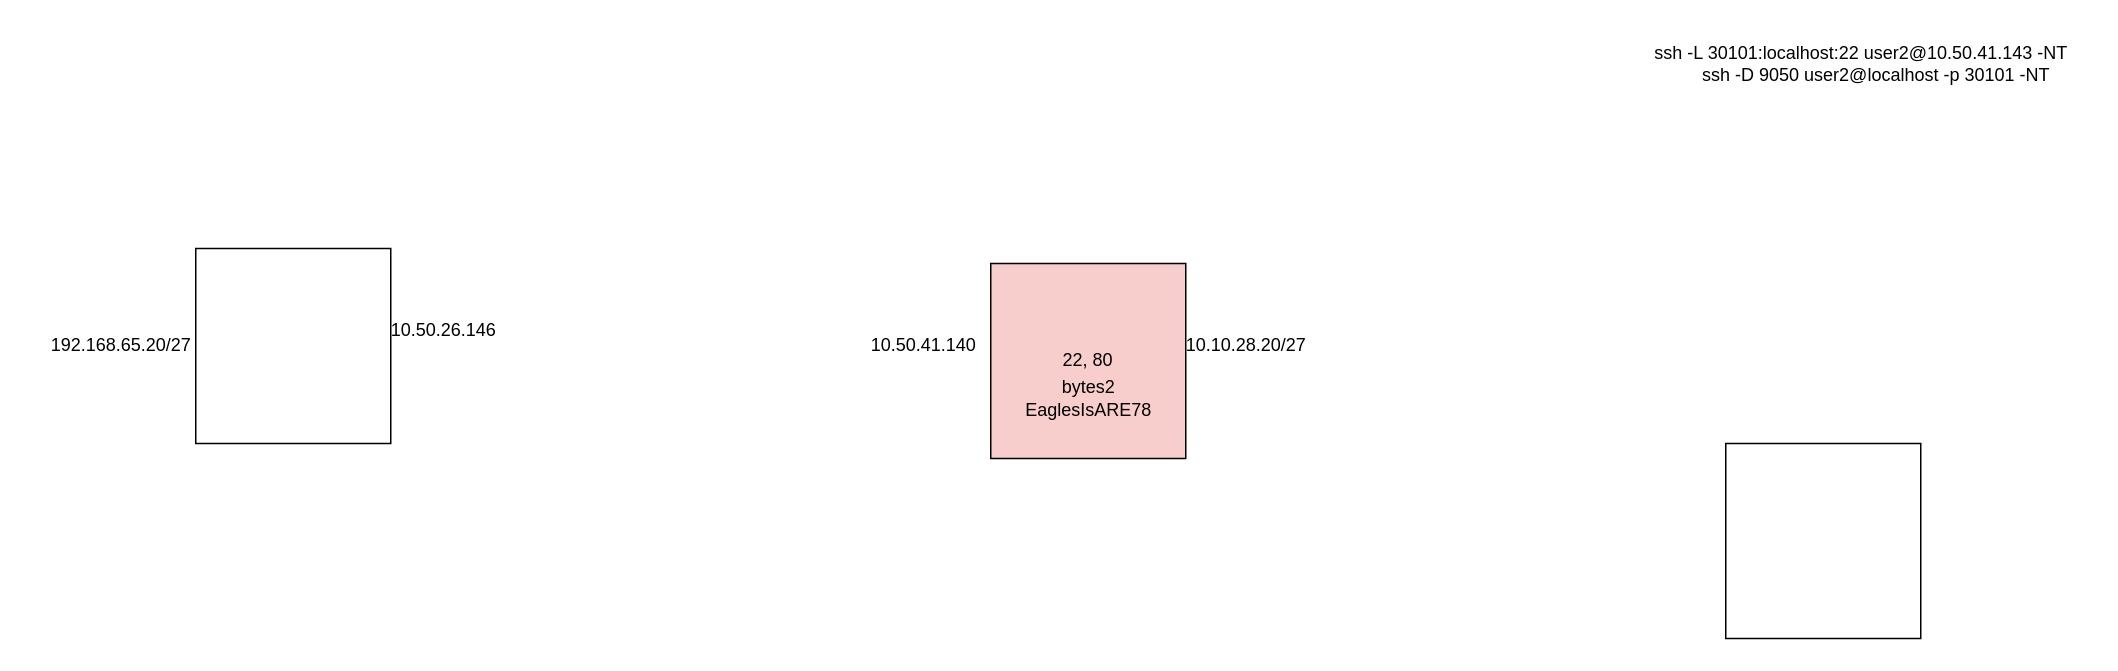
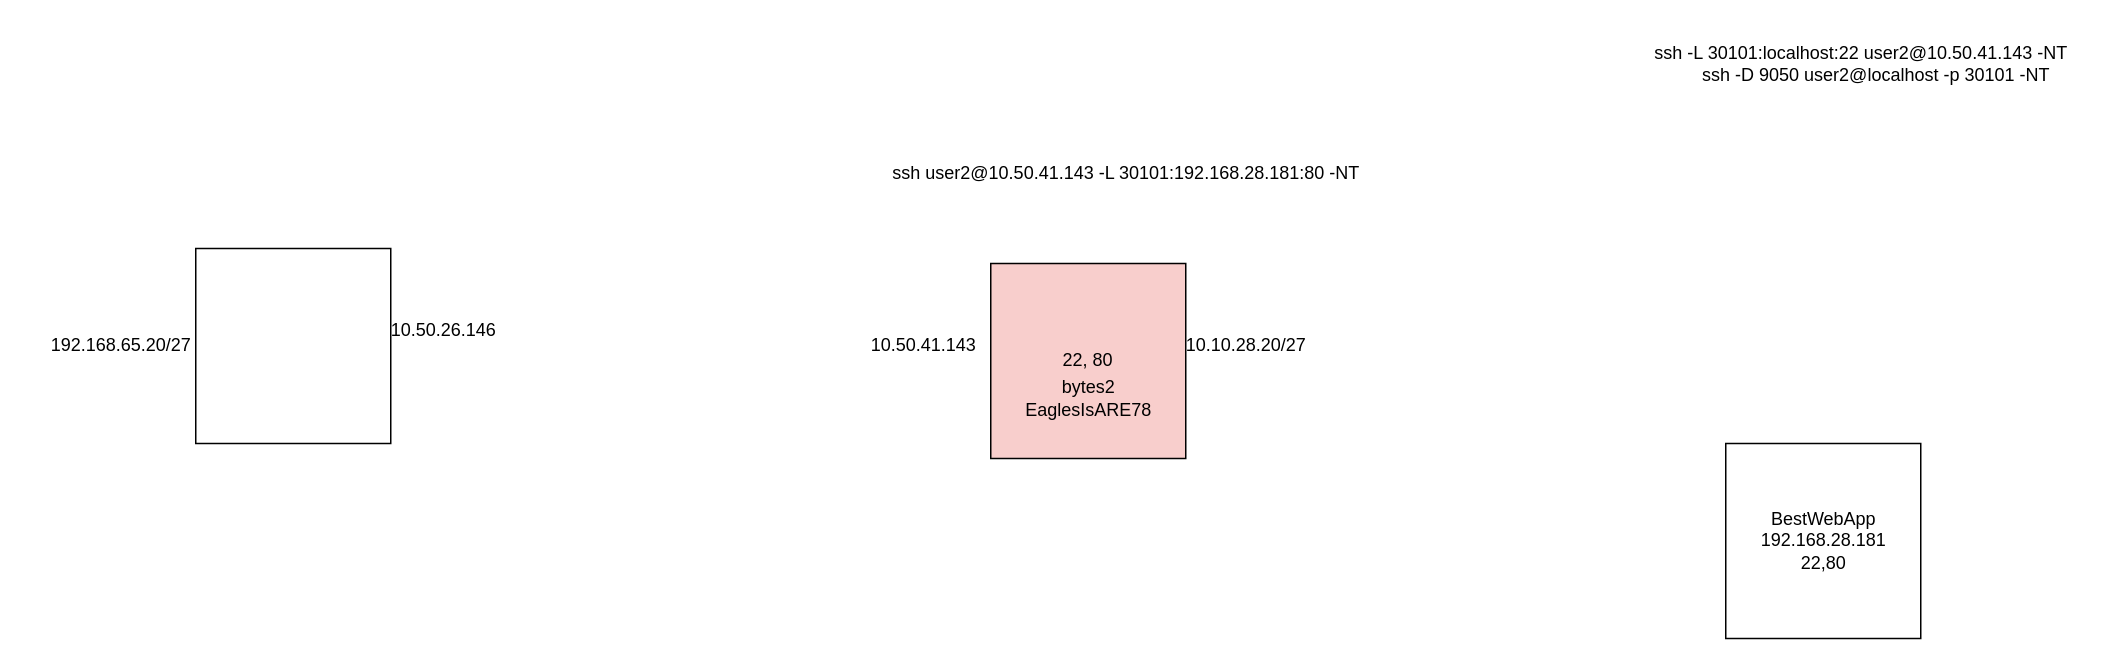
node "ssh user2@10.50.41.143 -L 30101:192.168.28.181:80 -NT": added
node "10.50.41.140": label "10.50.41.140" -> "10.50.41.143"
node "BestWebApp 192.168.28.181 22,80": added
